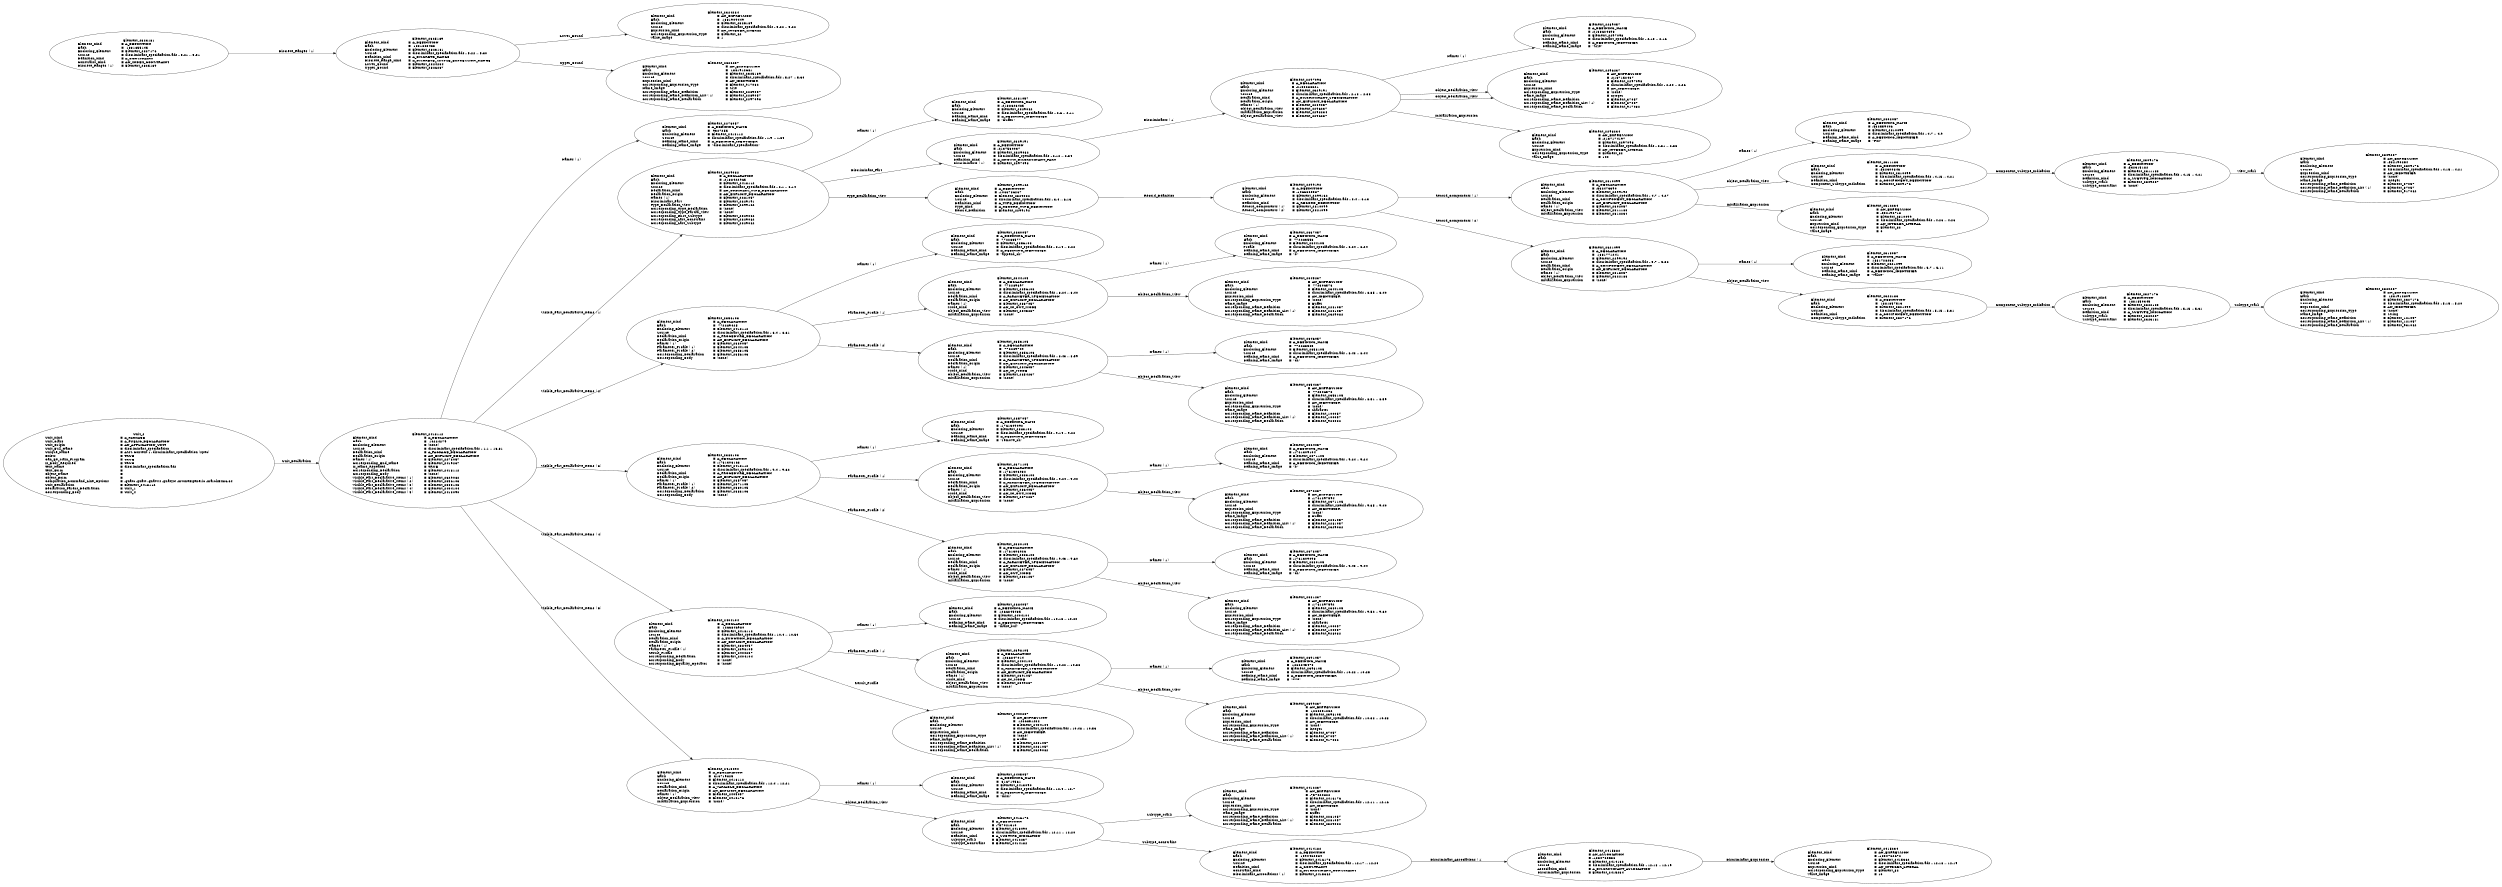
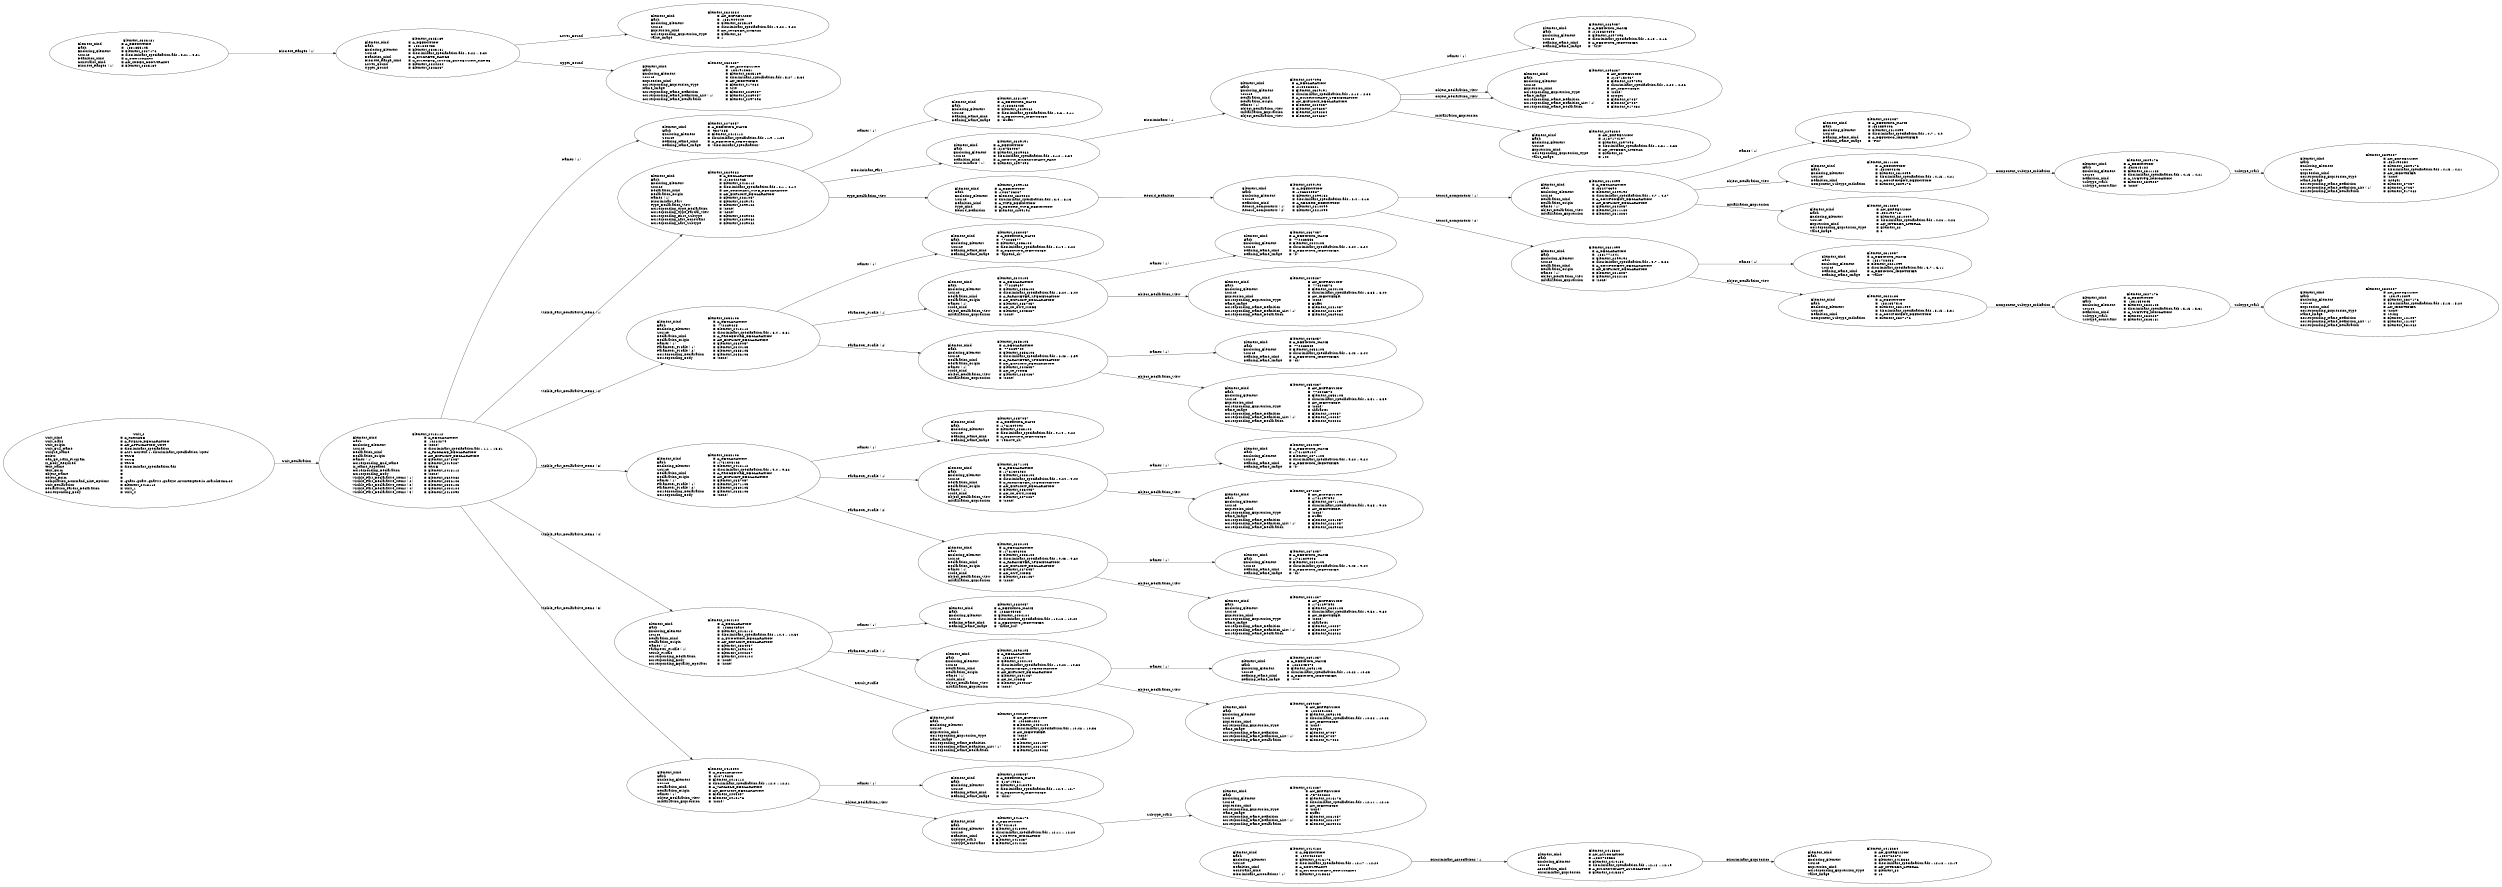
edge "Element_2309176" -> "Element_2309237": label "View_Mark" -> "Subtype_Mark"
node "Element_2337057": text "Profile" -> "Source"
edge "Element_2416176" -> "Element_2414182": removed, label "Subtype_Constraint"
